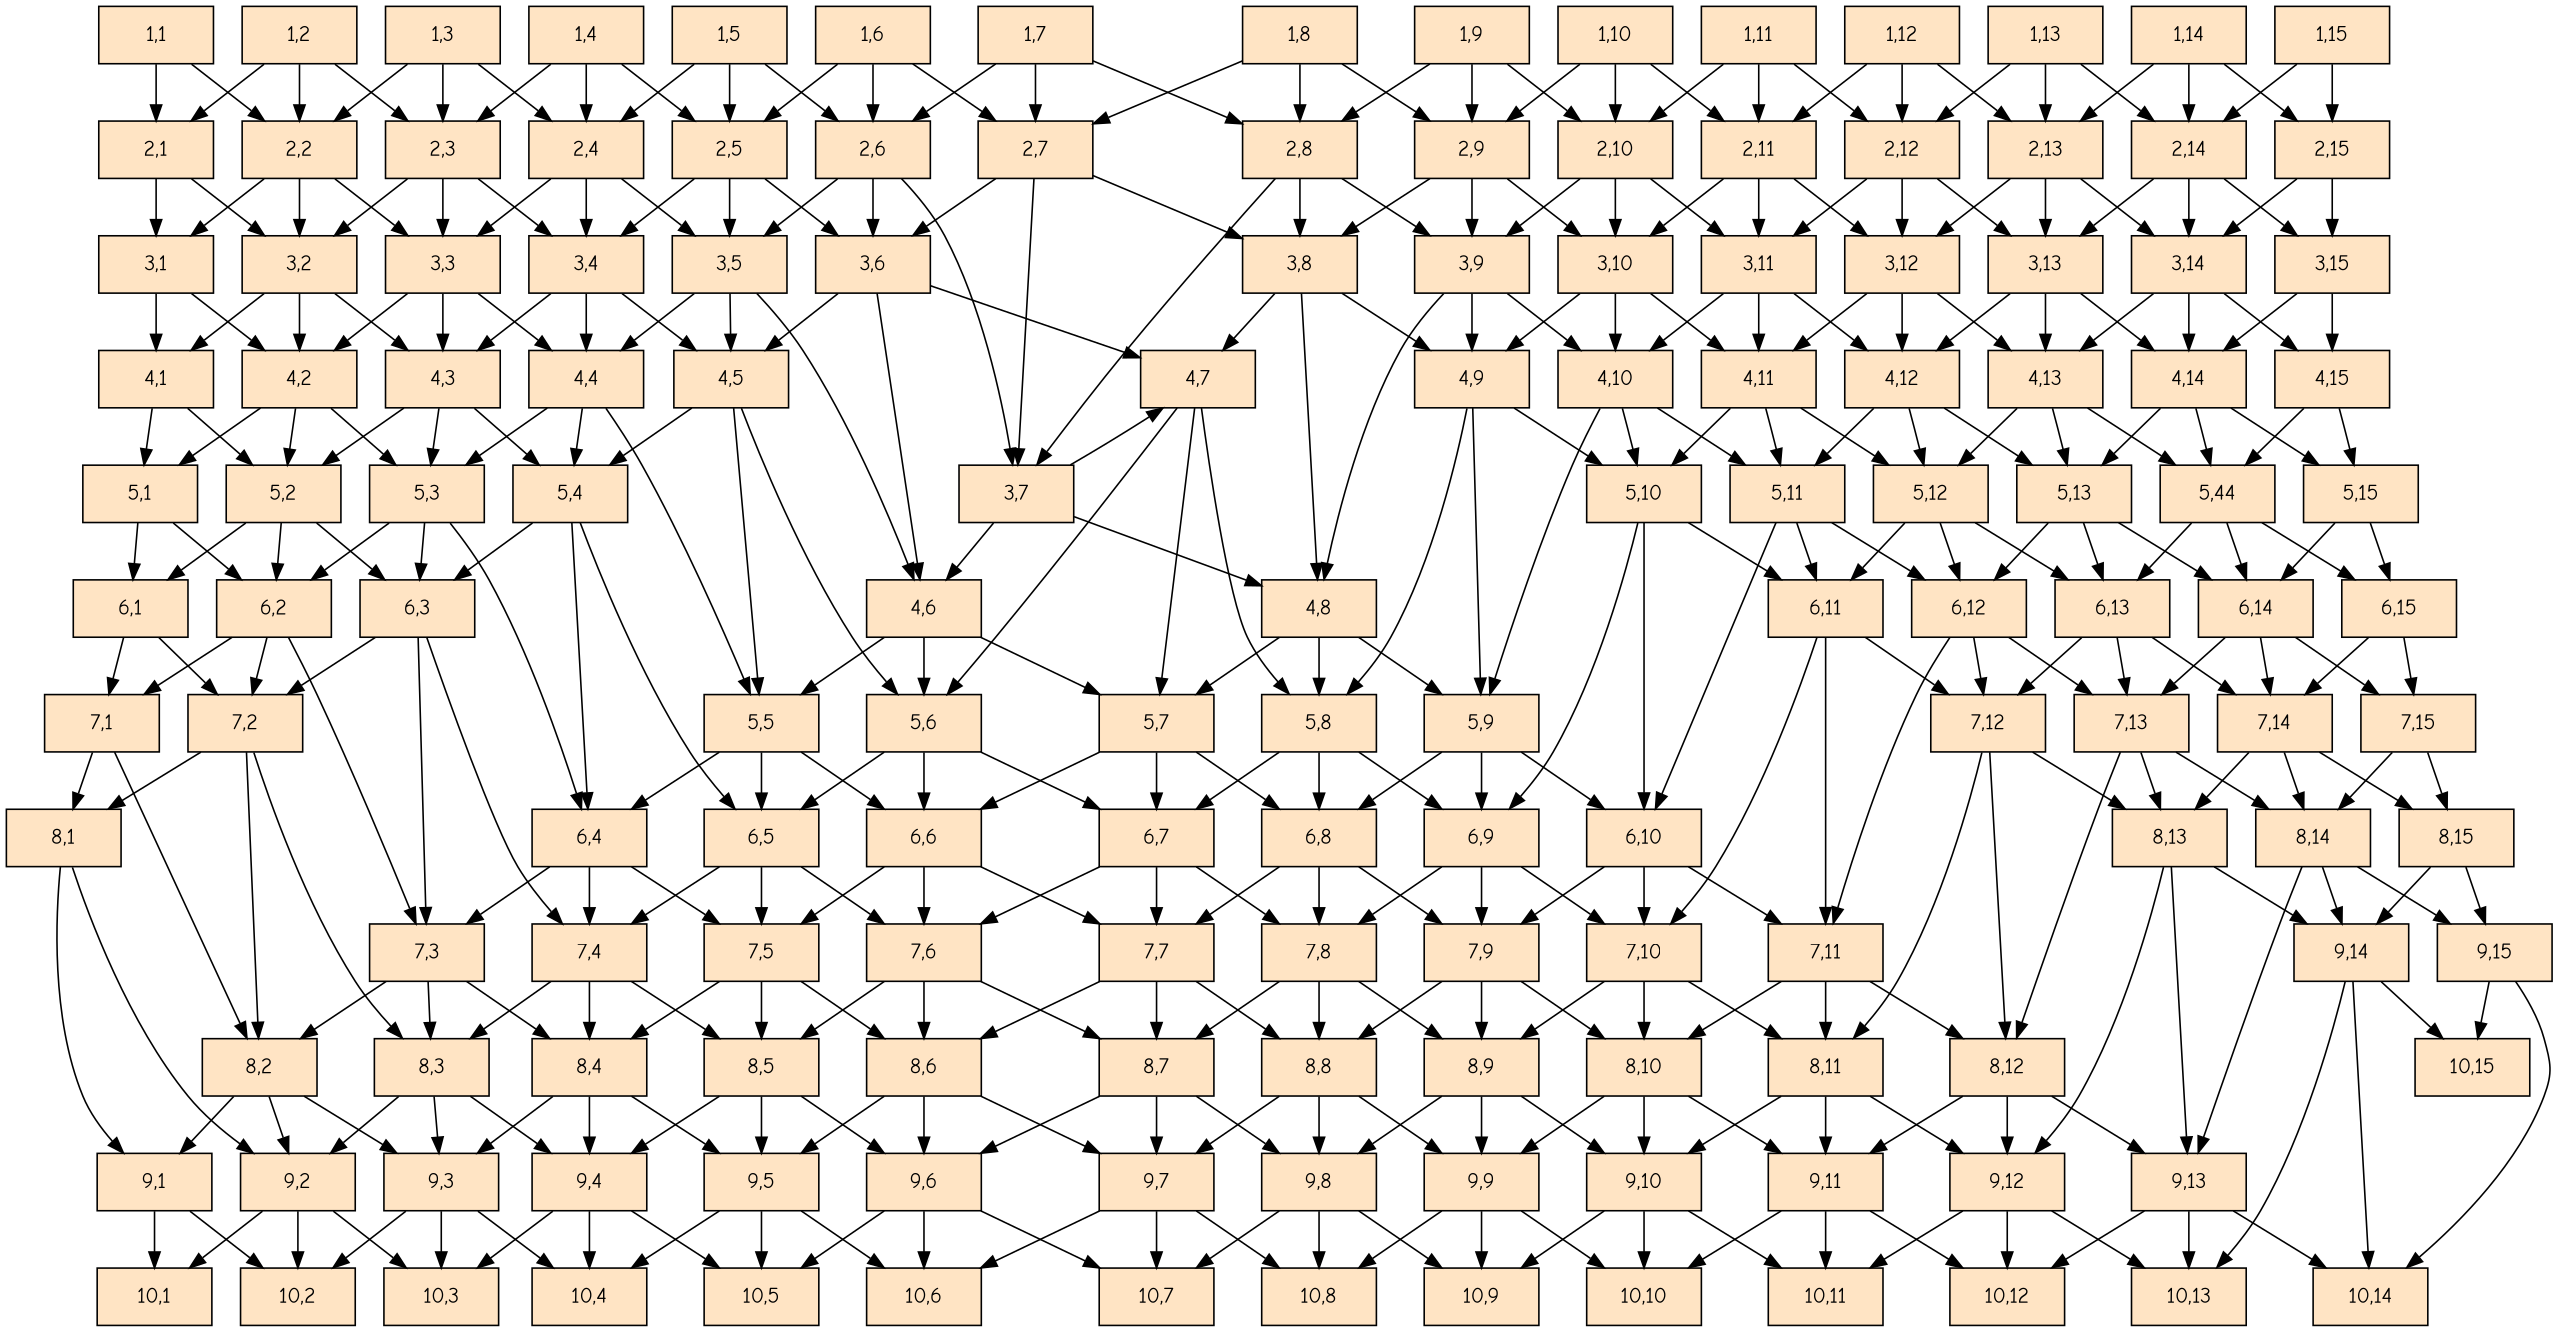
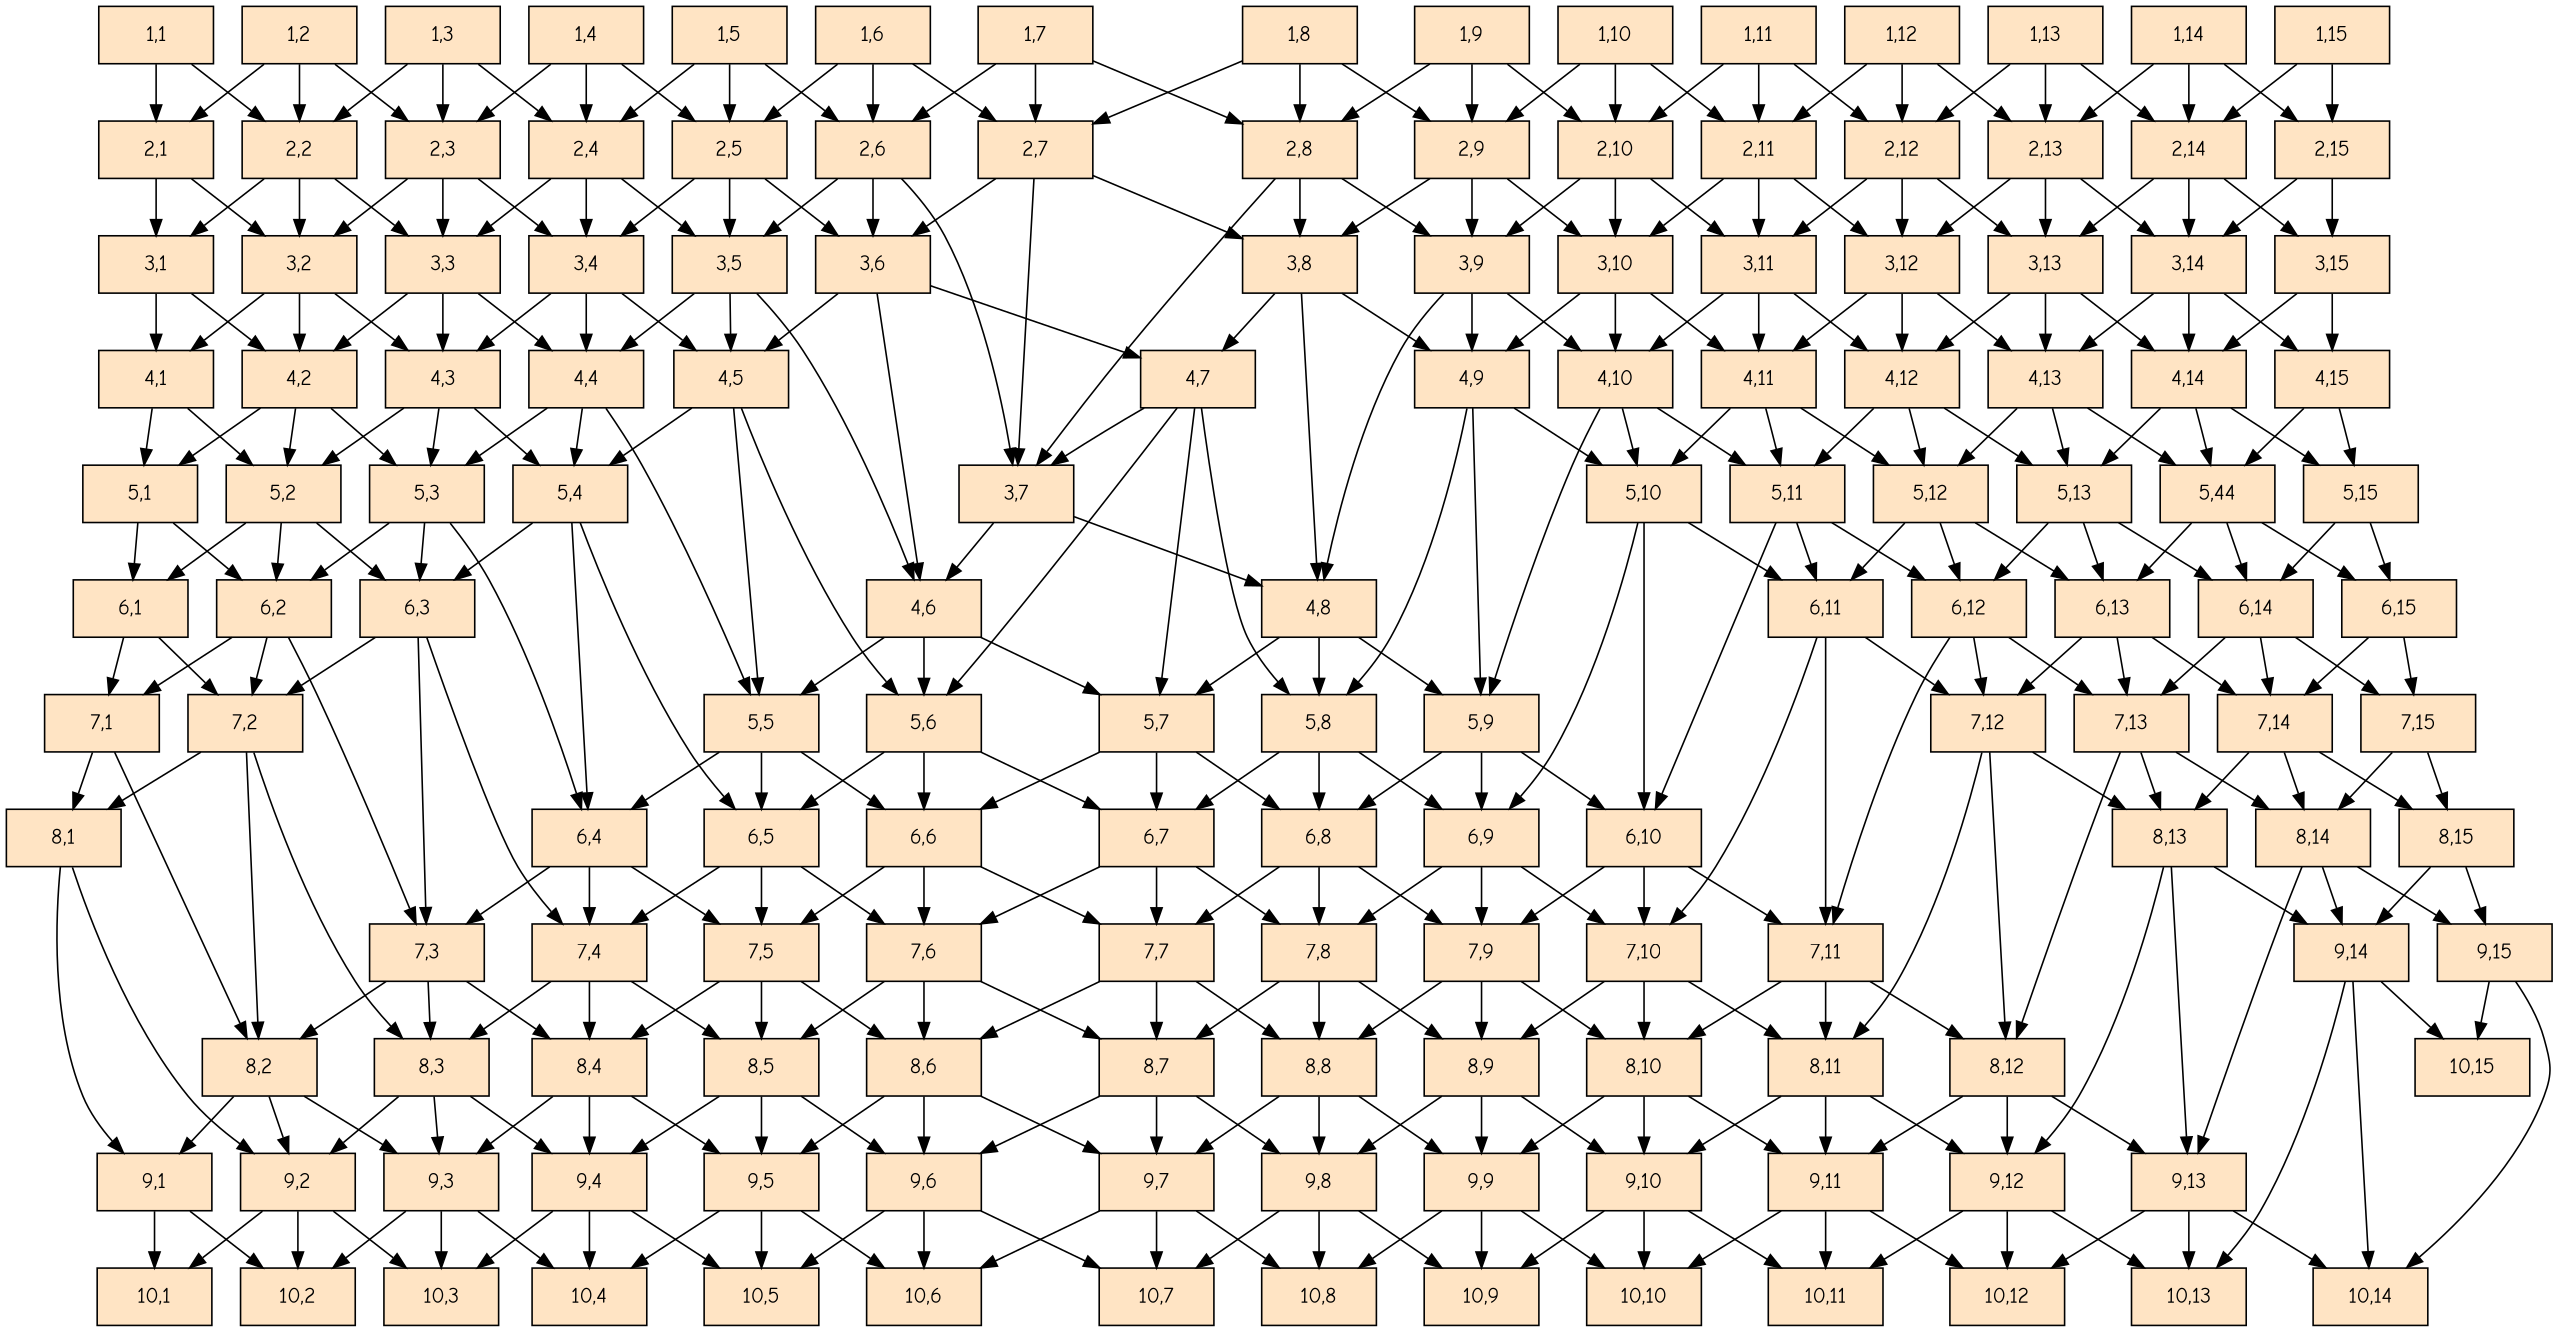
edge "3,7" -> "4,7": reversed
